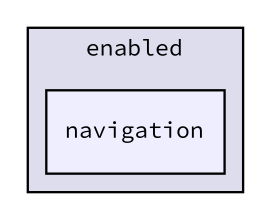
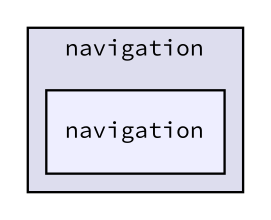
cluster "enabled": label "enabled" -> "navigation"
